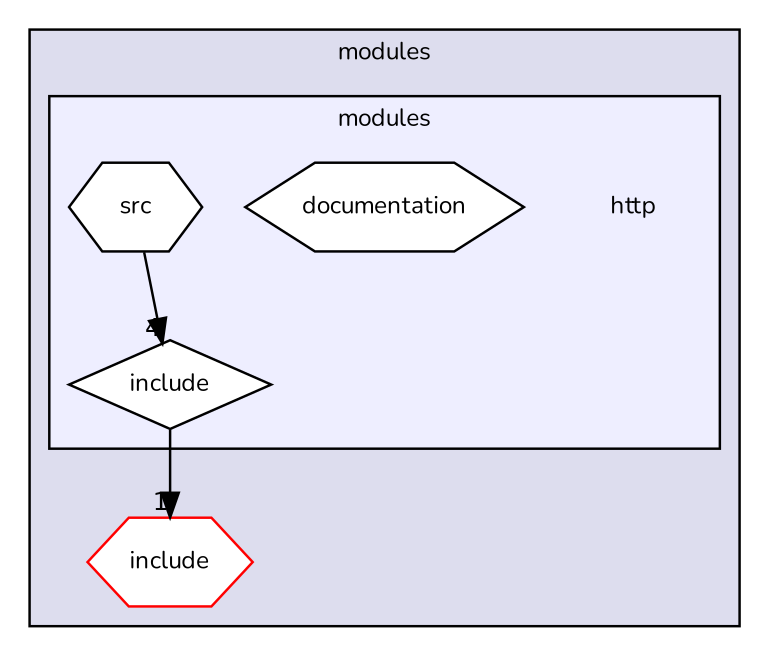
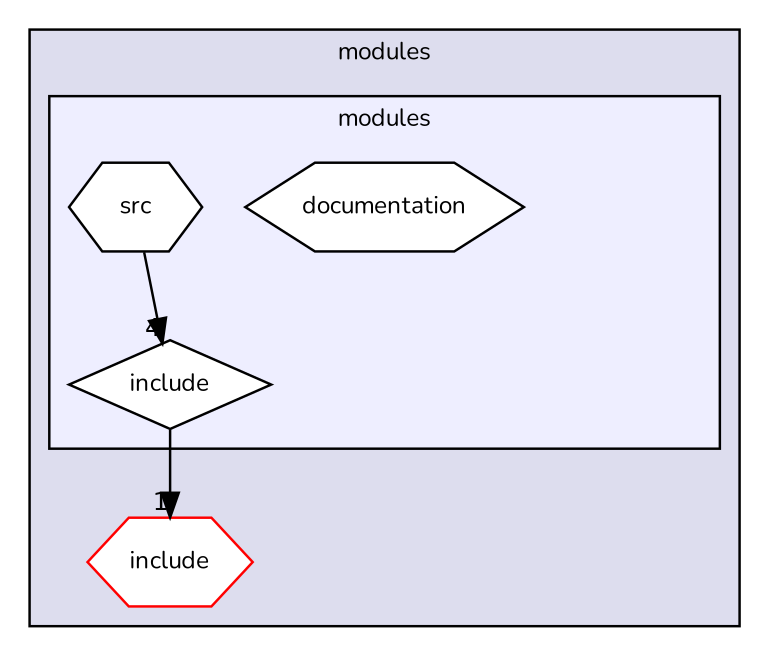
node "http": removed
